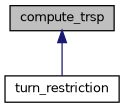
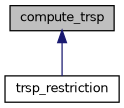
node "turn_restriction": label "turn_restriction" -> "trsp_restriction"
